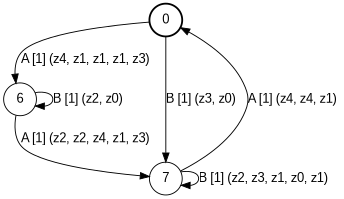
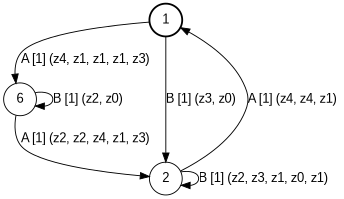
node "0": label "0" -> "1"
node "7": label "7" -> "2"
